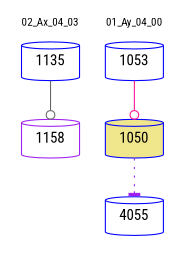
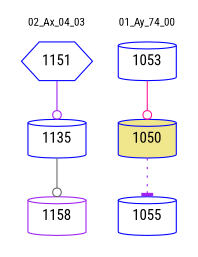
cluster "01_Ay_04_00": label "01_Ay_04_00" -> "01_Ay_74_00"
node "1151": added
node "4055": label "4055" -> "1055"
